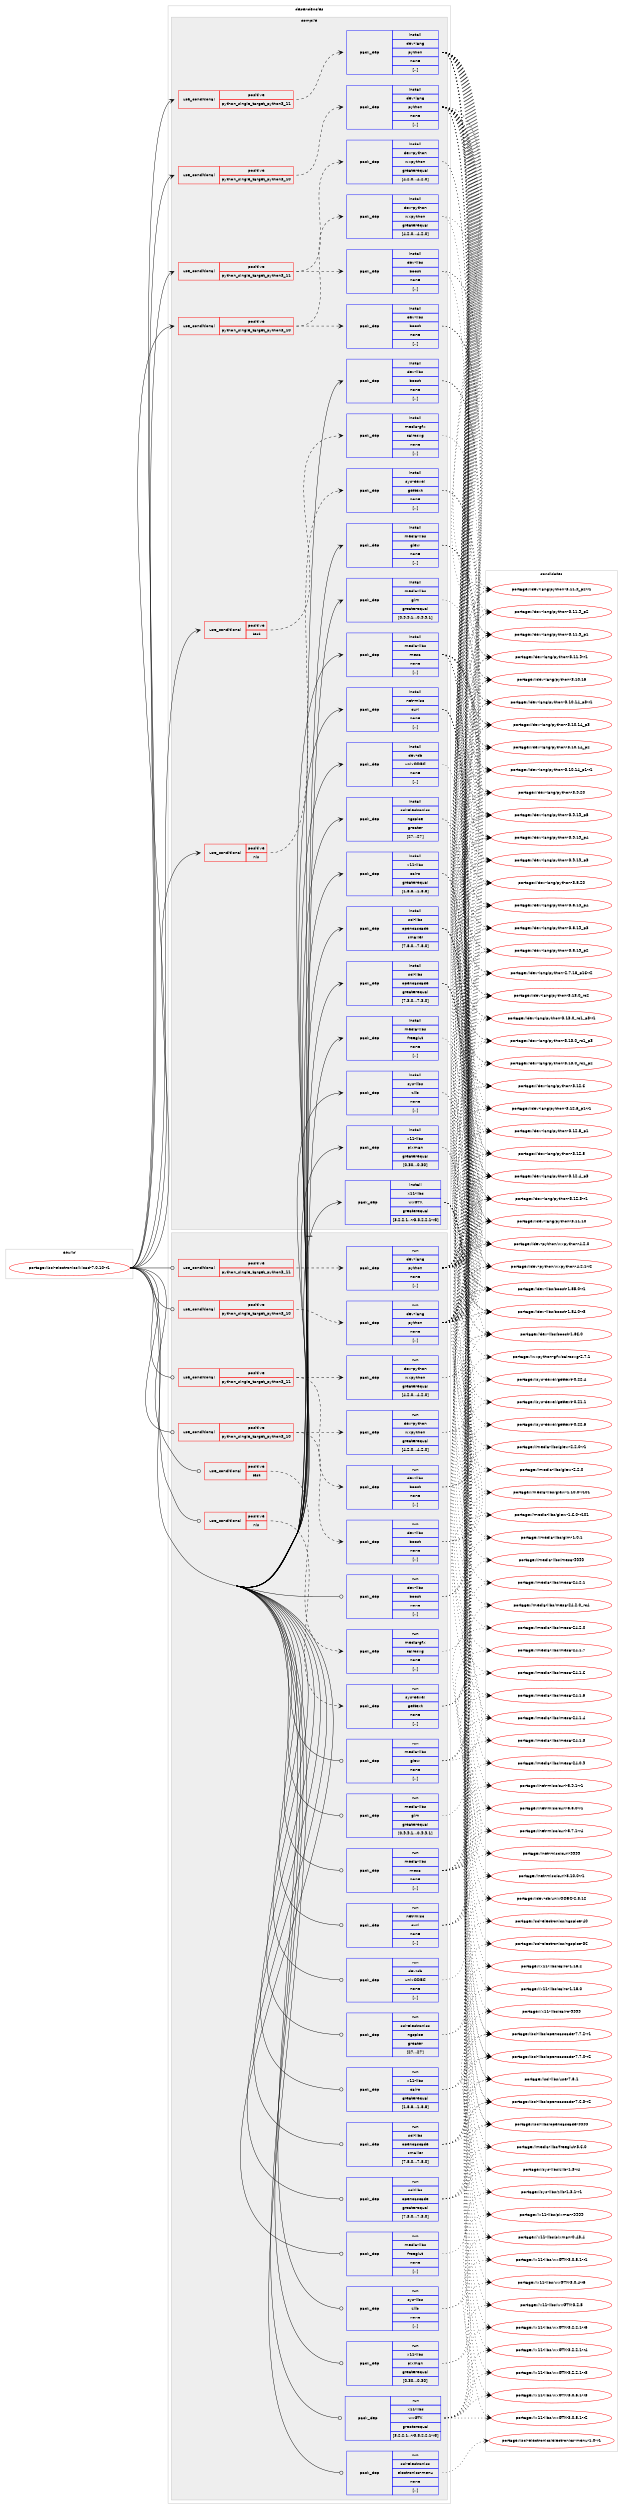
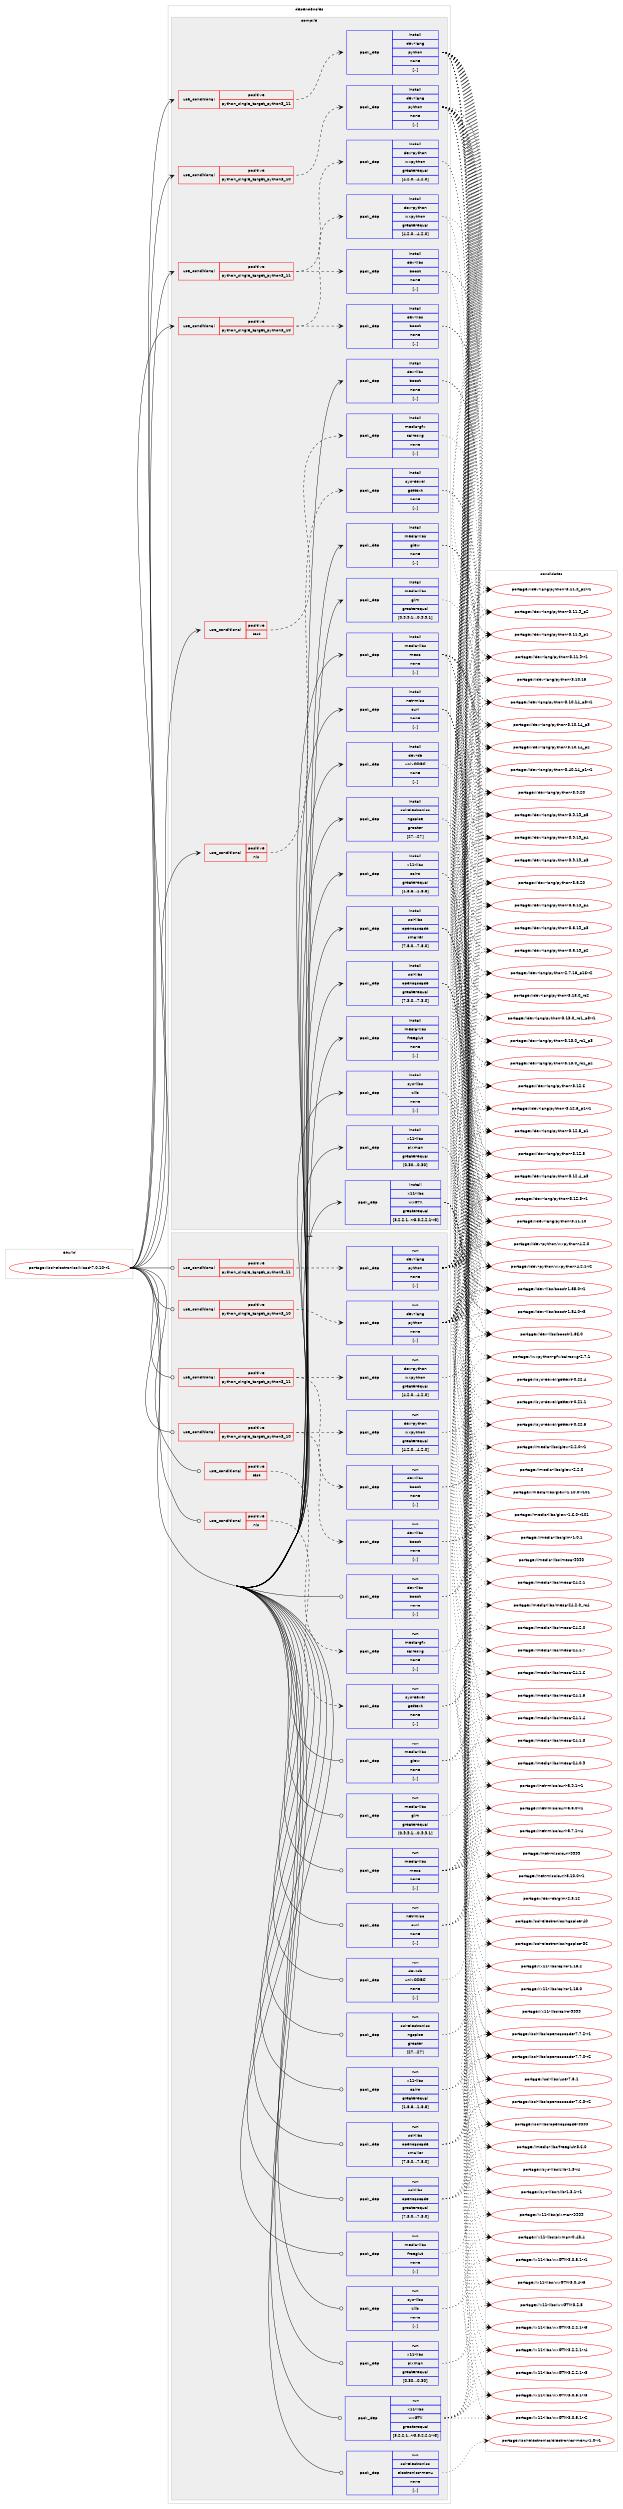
node "portage://dev-lang/python-3.10.14_p1-r1": label "portage://dev-lang/python-3.10.14_p1-r1" -> "portage://dev-lang/python-3.40.14_p1-r1"
node "portage://dev-db/unixODBC-2.3.12": label "portage://dev-db/unixODBC-2.3.12" -> "portage://dev-db/glm-2.3.12"
